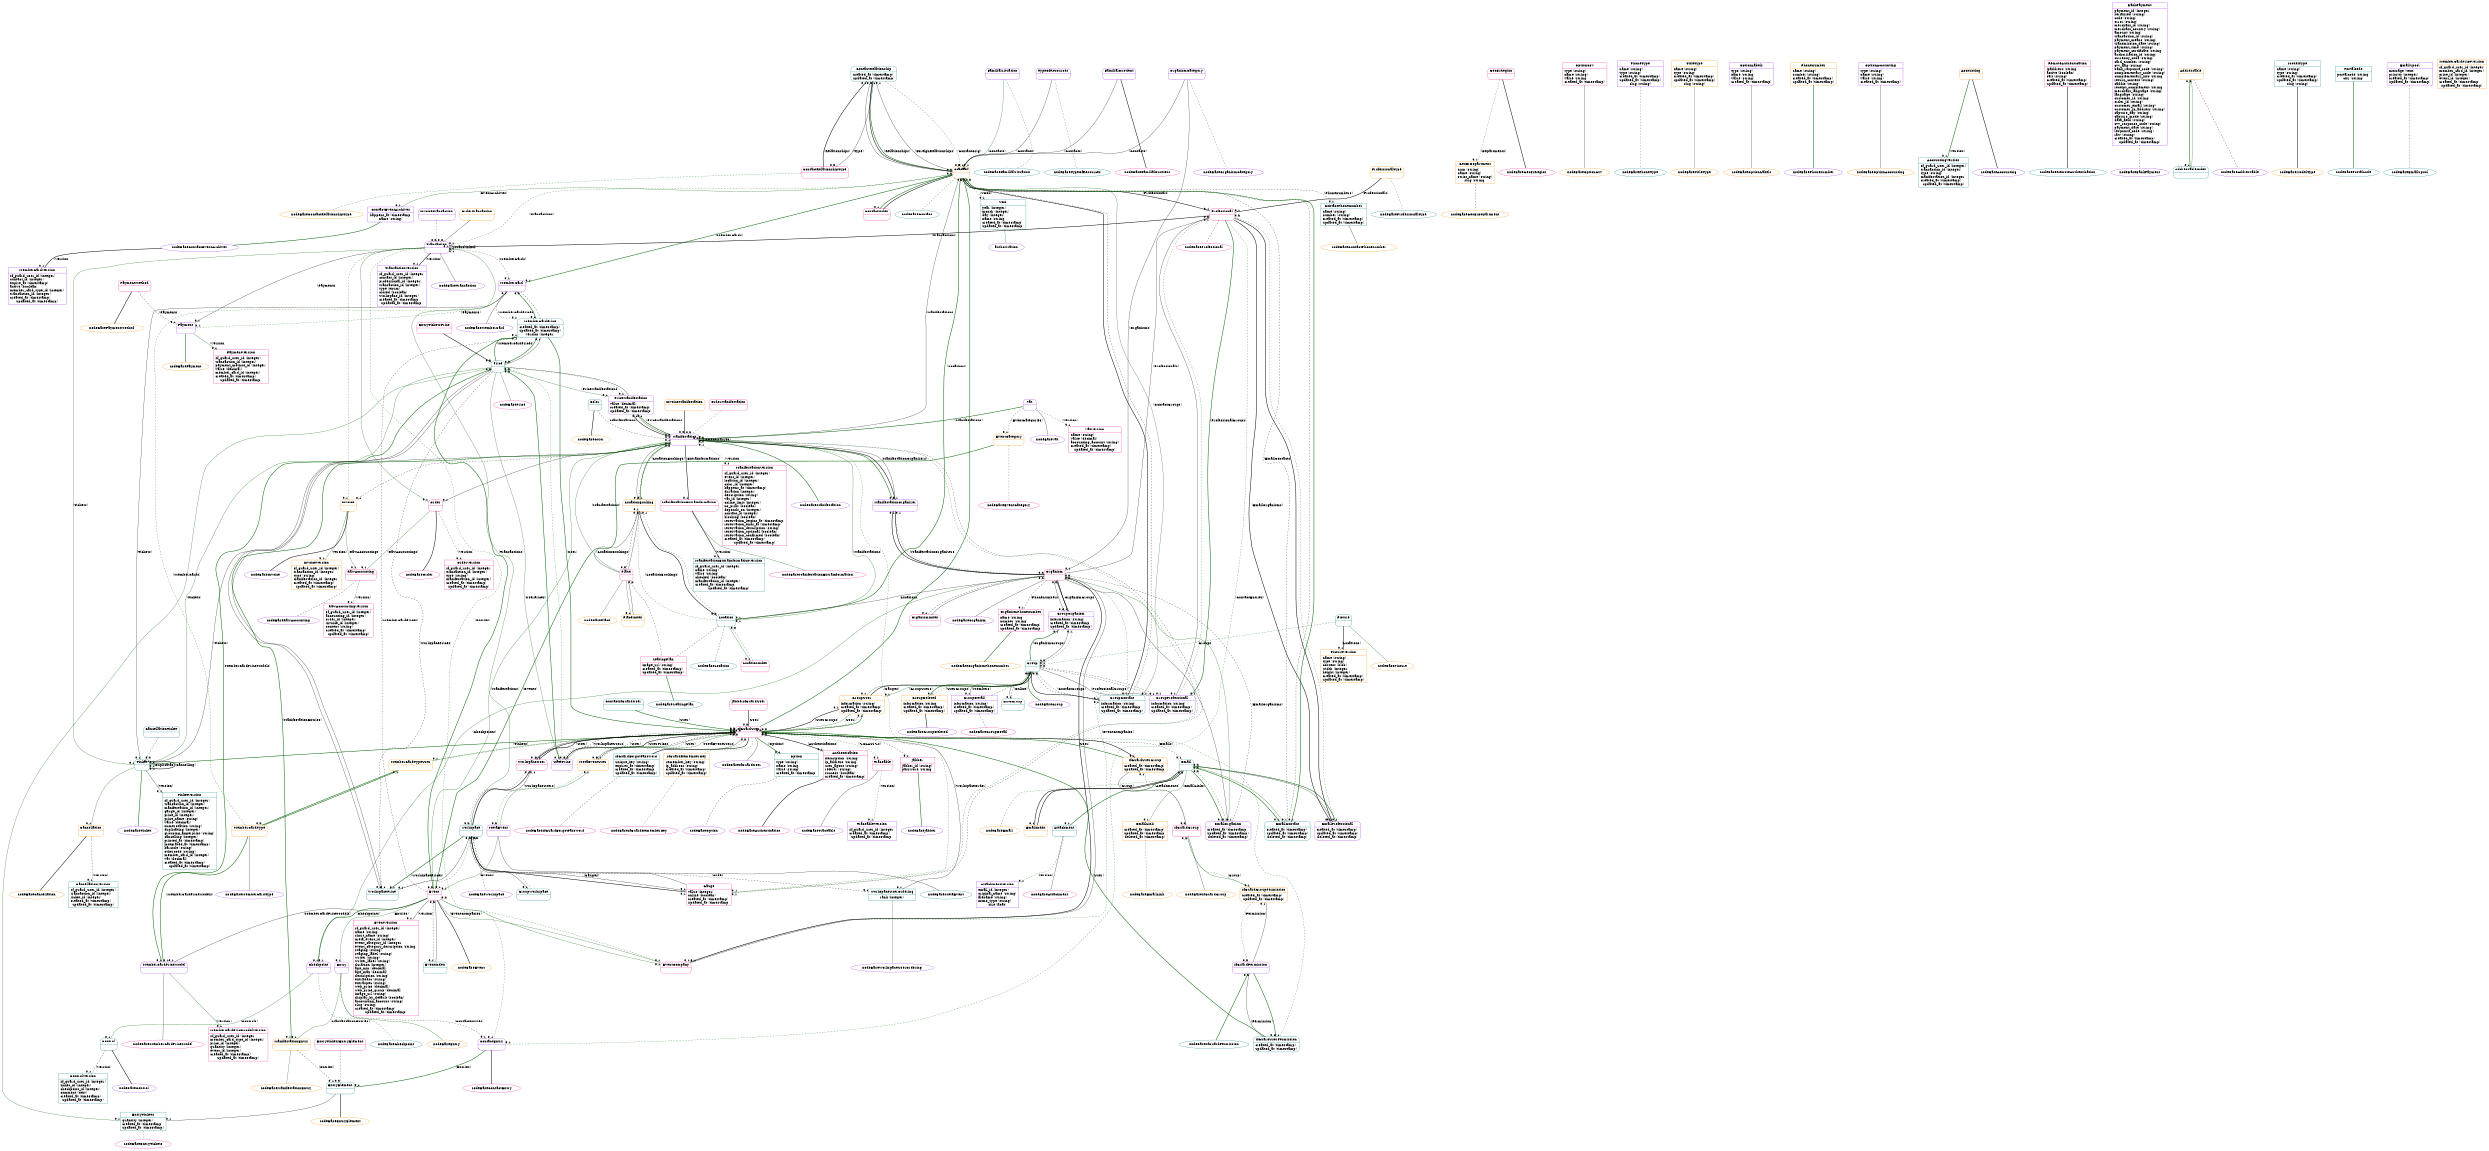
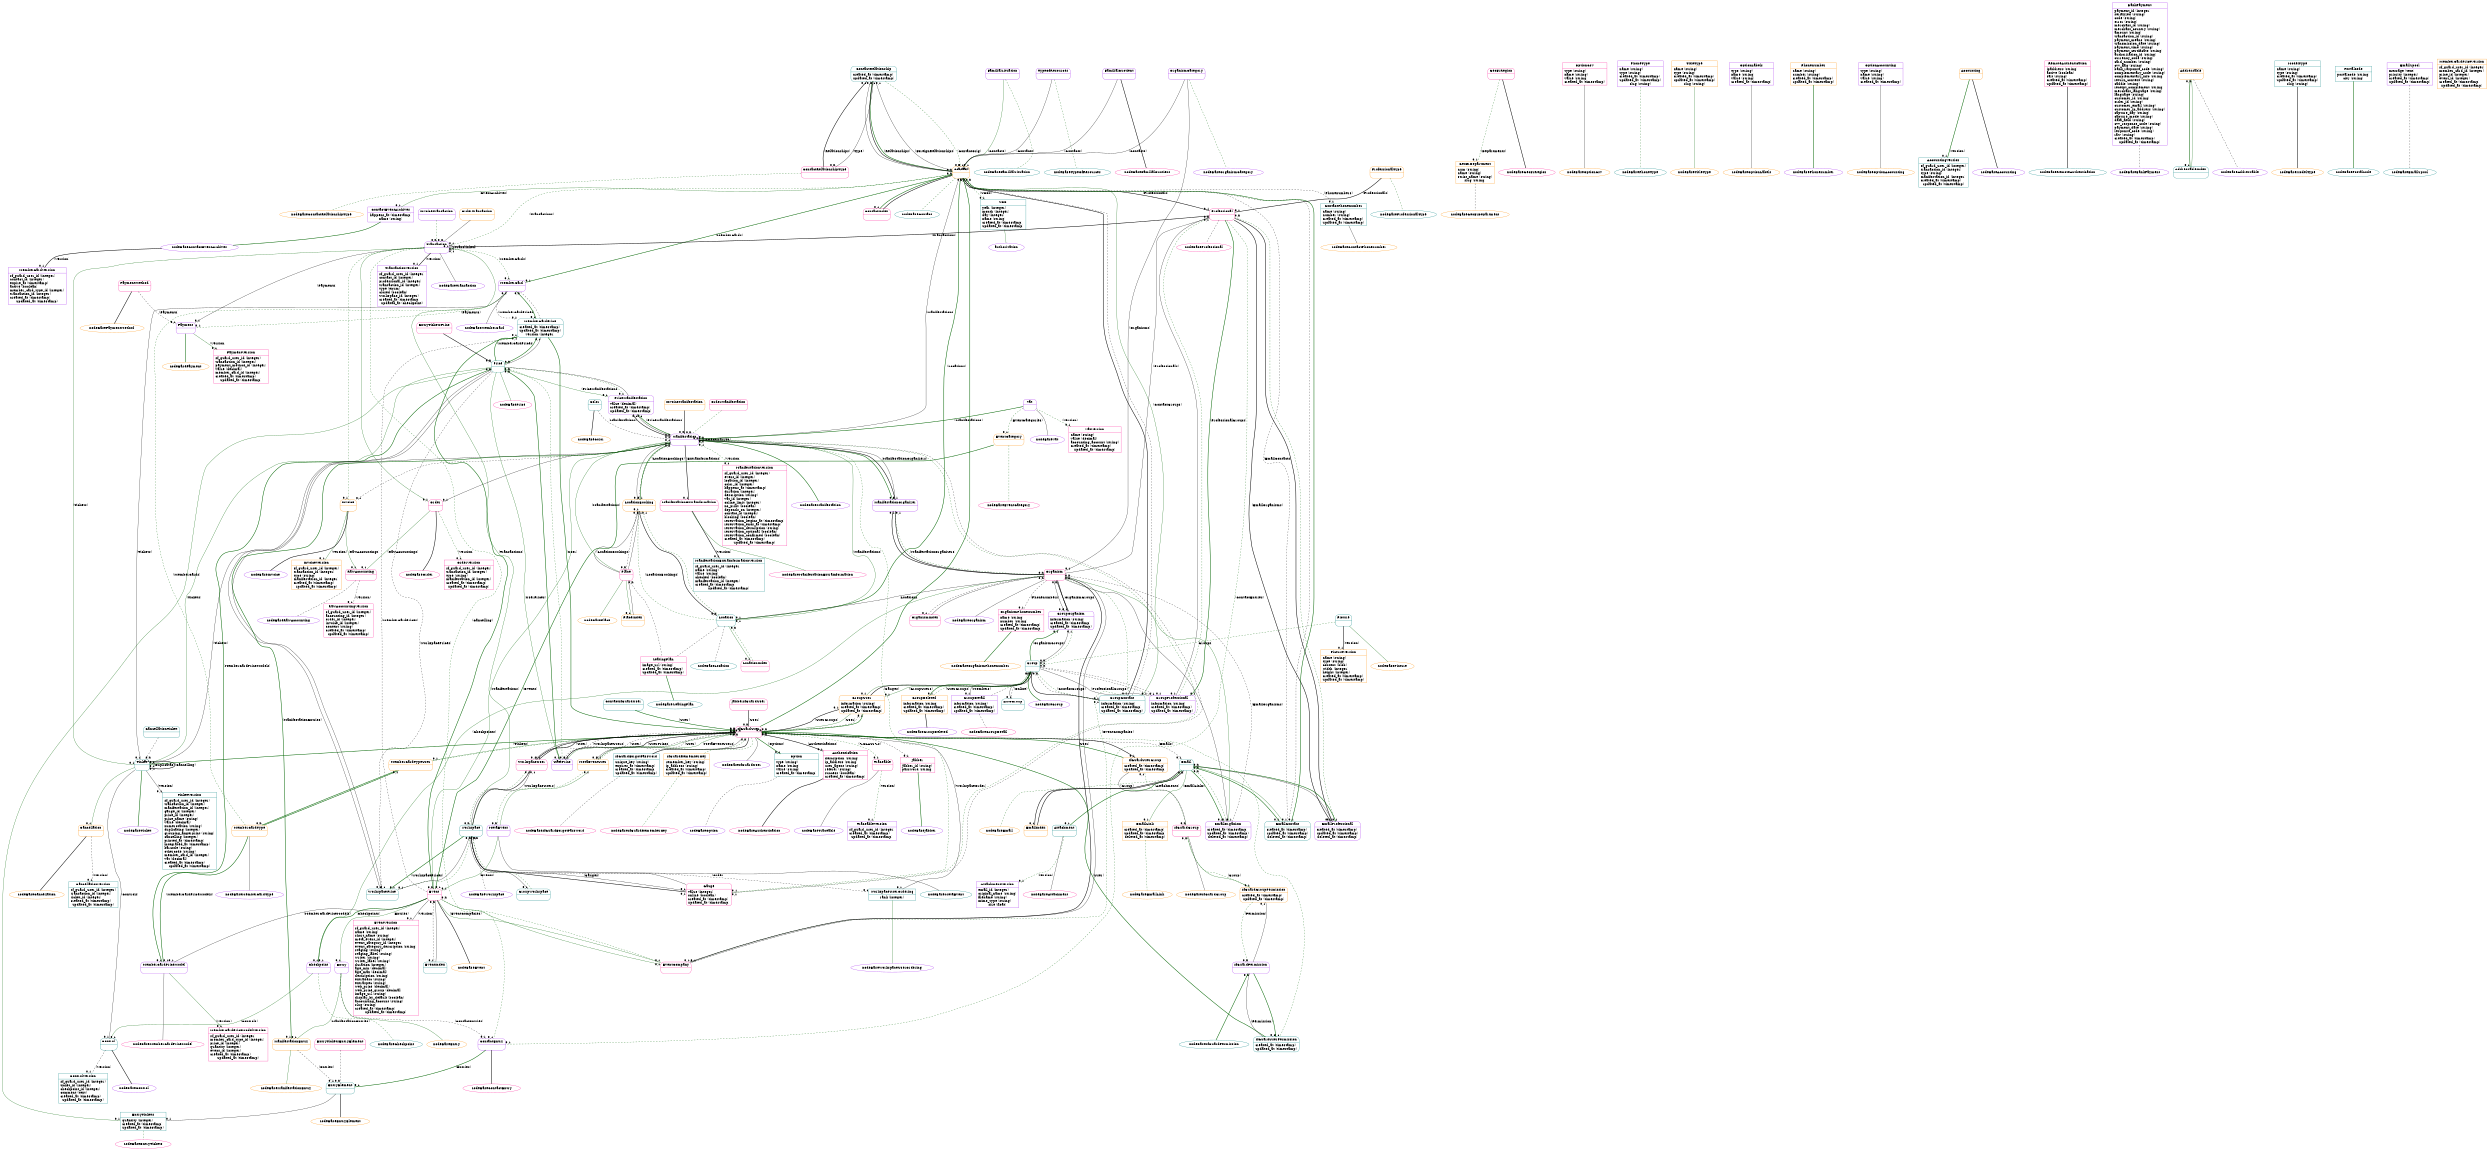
node "TransactionVersion": text "updated_at (timestamp)" -> "updated_at (checkpoint)"
edge "Transaction" -- "ContactEntry": label "(Entries)" -> "(Cancelling)"
edge "Picture" -- "PictureVersion": label "(Locations)" -> "(Version)"
edge "Ticket" -- "Control": added, label "(Controls)"
